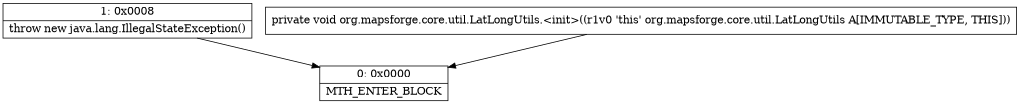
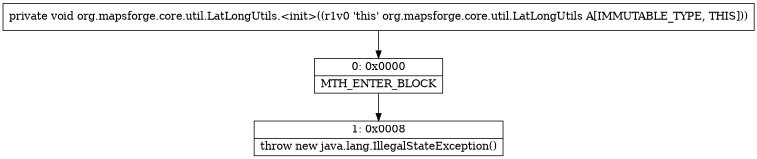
edge "1: 0x0008" -> "0: 0x0000": reversed
